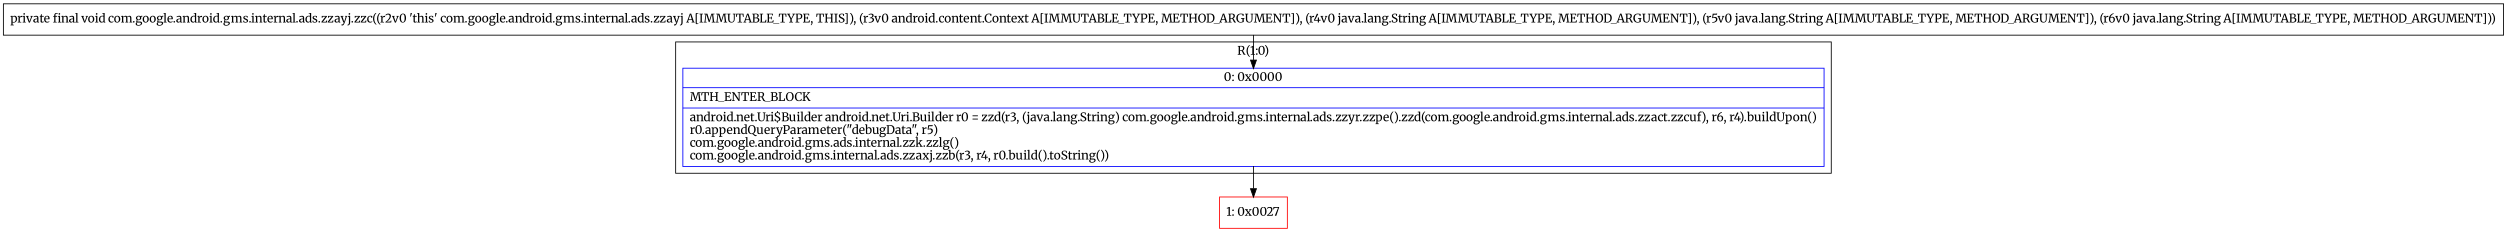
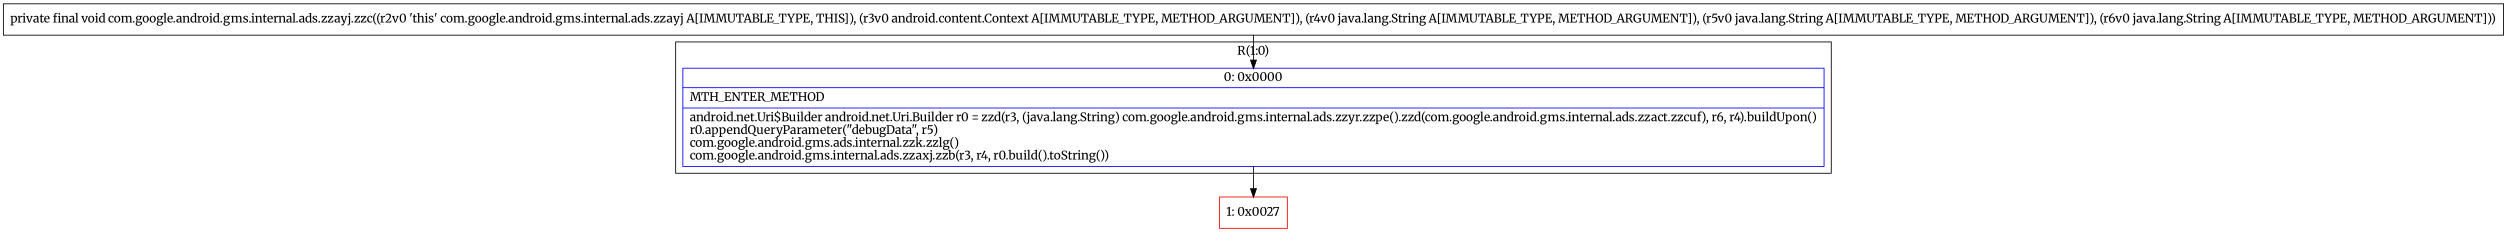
node "0: 0x0000": text "MTH_ENTER_BLOCK" -> "MTH_ENTER_METHOD"
